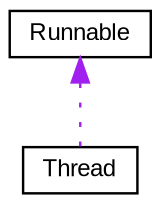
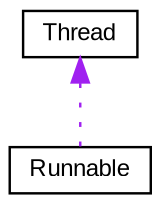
edge "Thread" -> "Runnable": reversed
